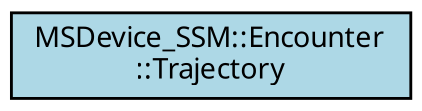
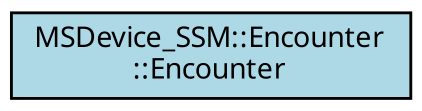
node "MSDevice_SSM::Encounter ::Trajectory": label "MSDevice_SSM::Encounter ::Trajectory" -> "MSDevice_SSM::Encounter ::Encounter"
